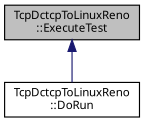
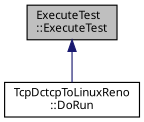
node "TcpDctcpToLinuxReno ::ExecuteTest": label "TcpDctcpToLinuxReno ::ExecuteTest" -> "ExecuteTest ::ExecuteTest"
